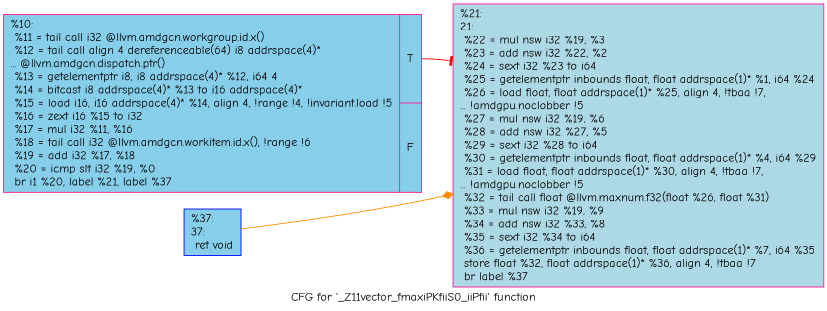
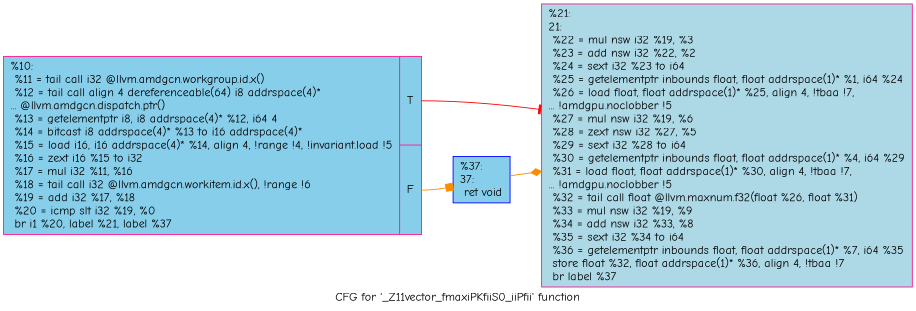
node "%21:": text "%28 = add nsw i32 %27, %5" -> "%28 = zext nsw i32 %27, %5"
edge "%10:" -> "%37:": added
